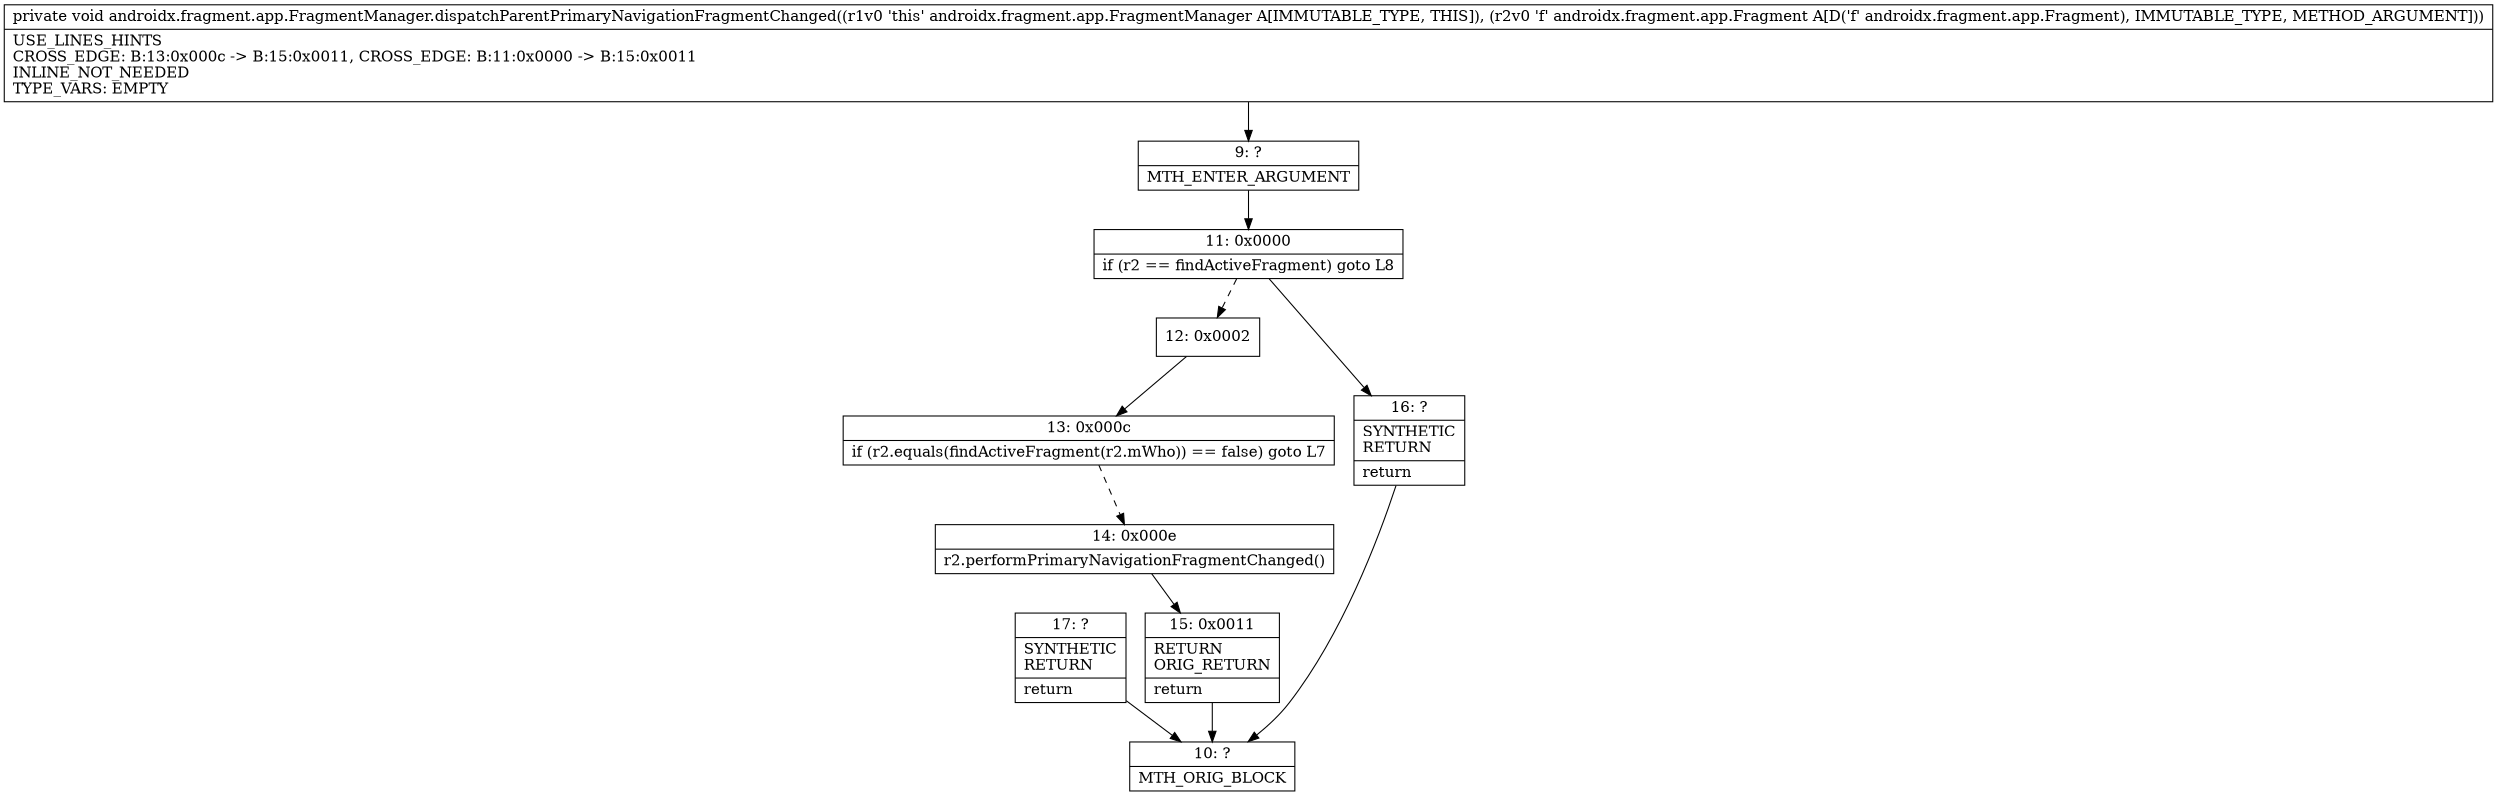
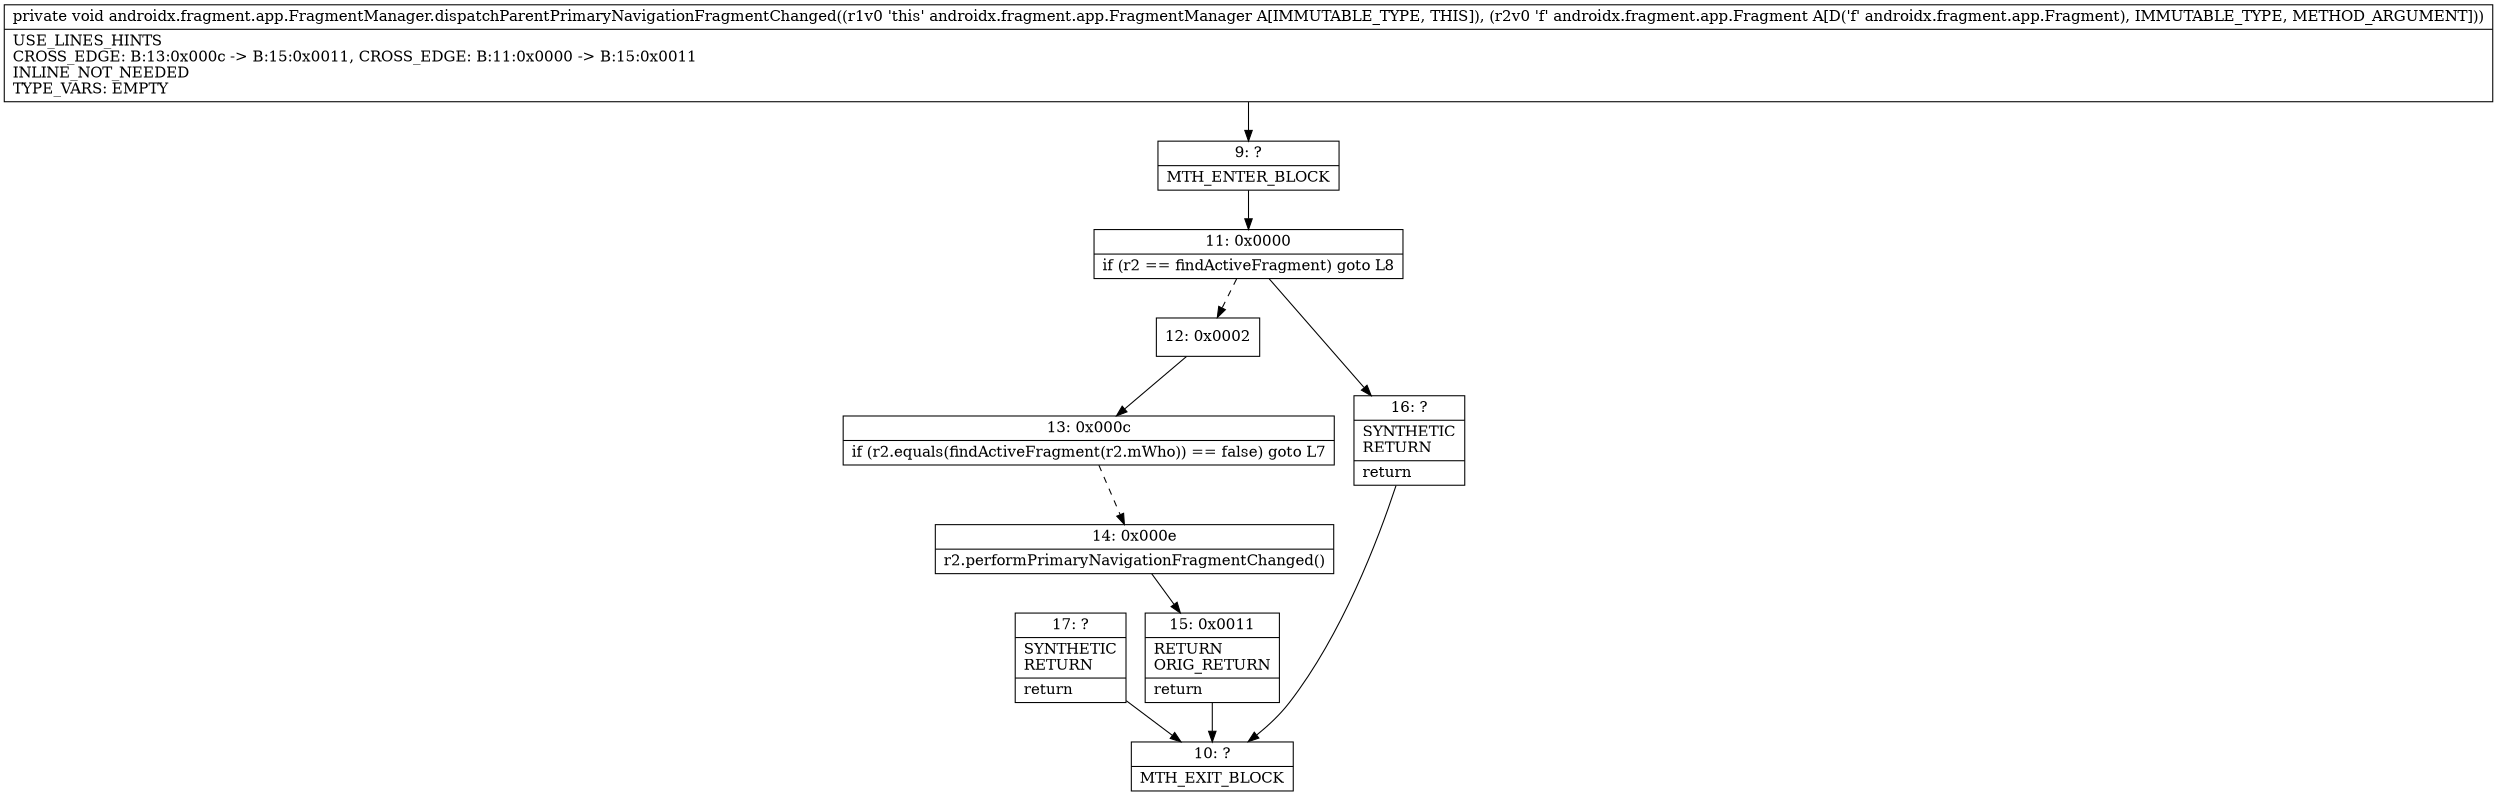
node "9: ?": text "MTH_ENTER_ARGUMENT" -> "MTH_ENTER_BLOCK"
node "10: ?": text "MTH_ORIG_BLOCK" -> "MTH_EXIT_BLOCK"
